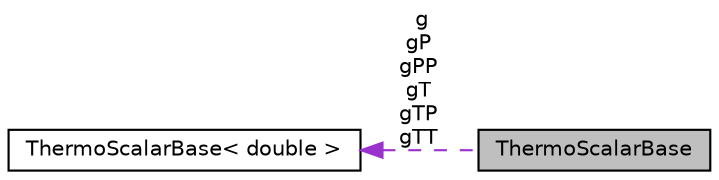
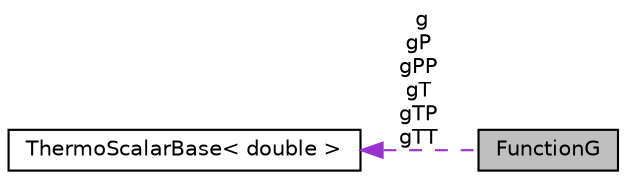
node "ThermoScalarBase": label "ThermoScalarBase" -> "FunctionG"
